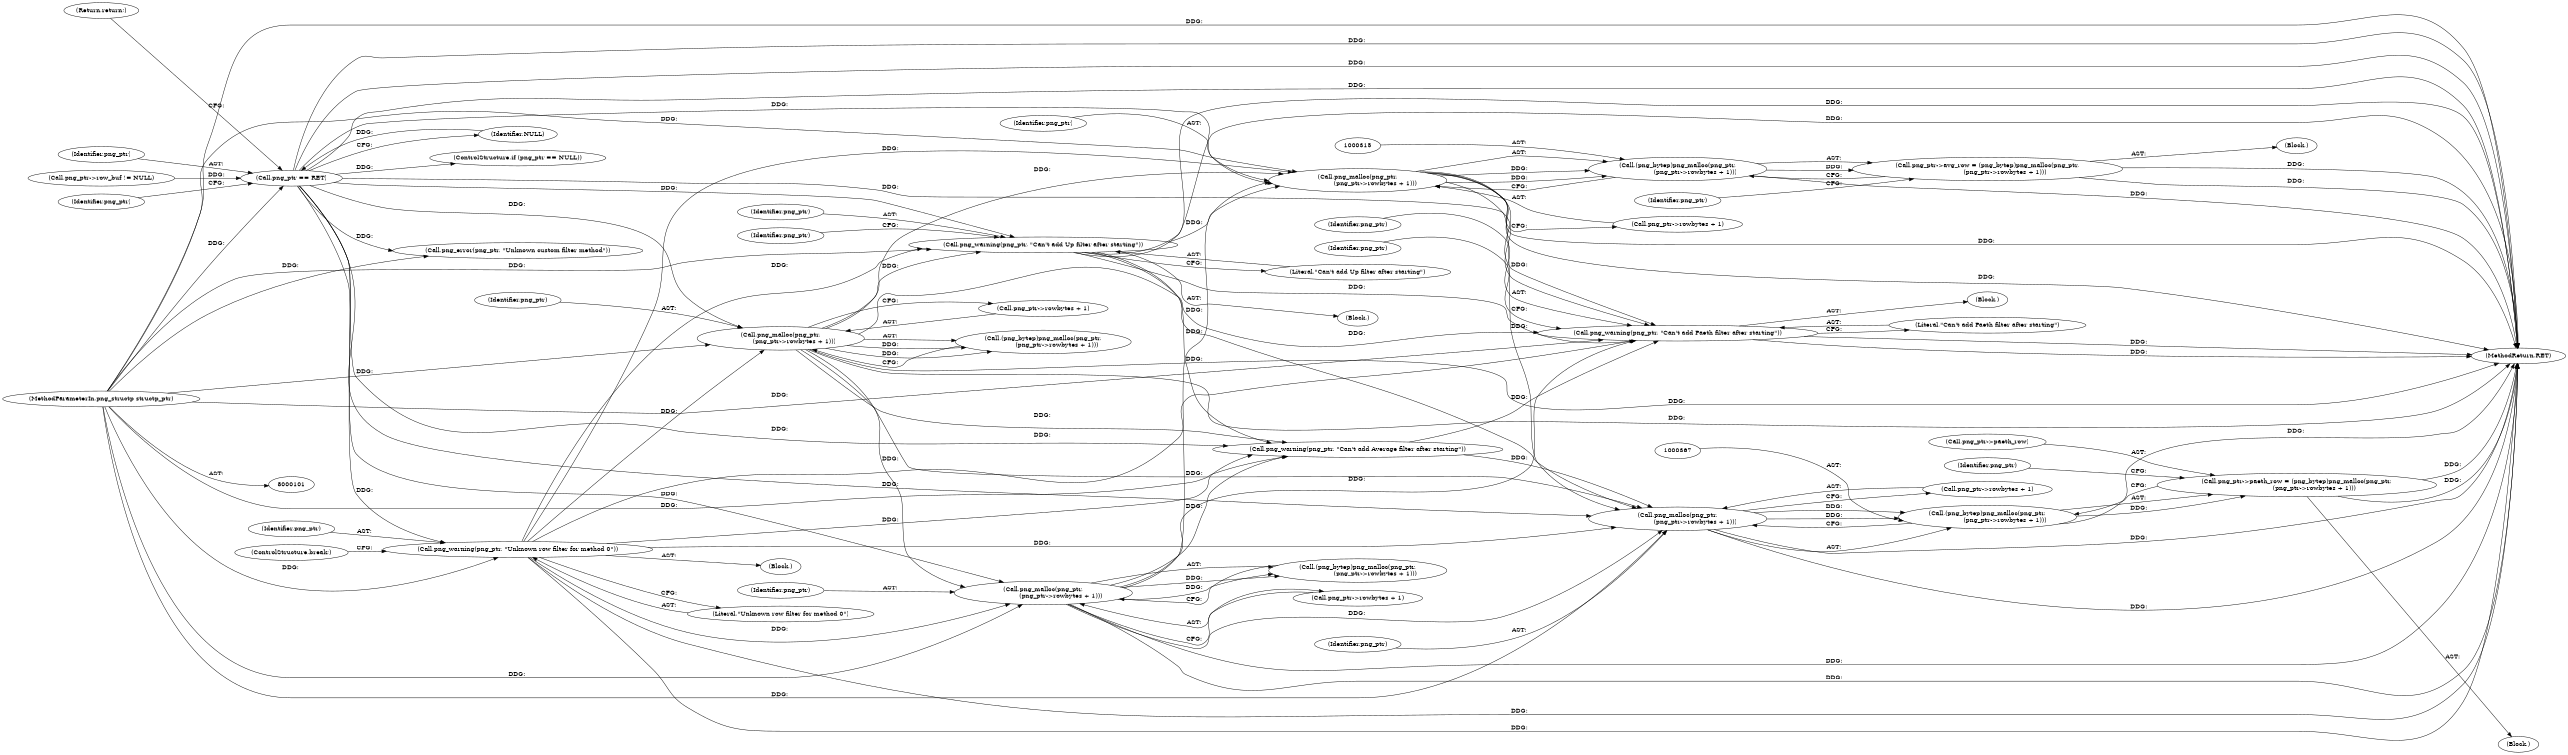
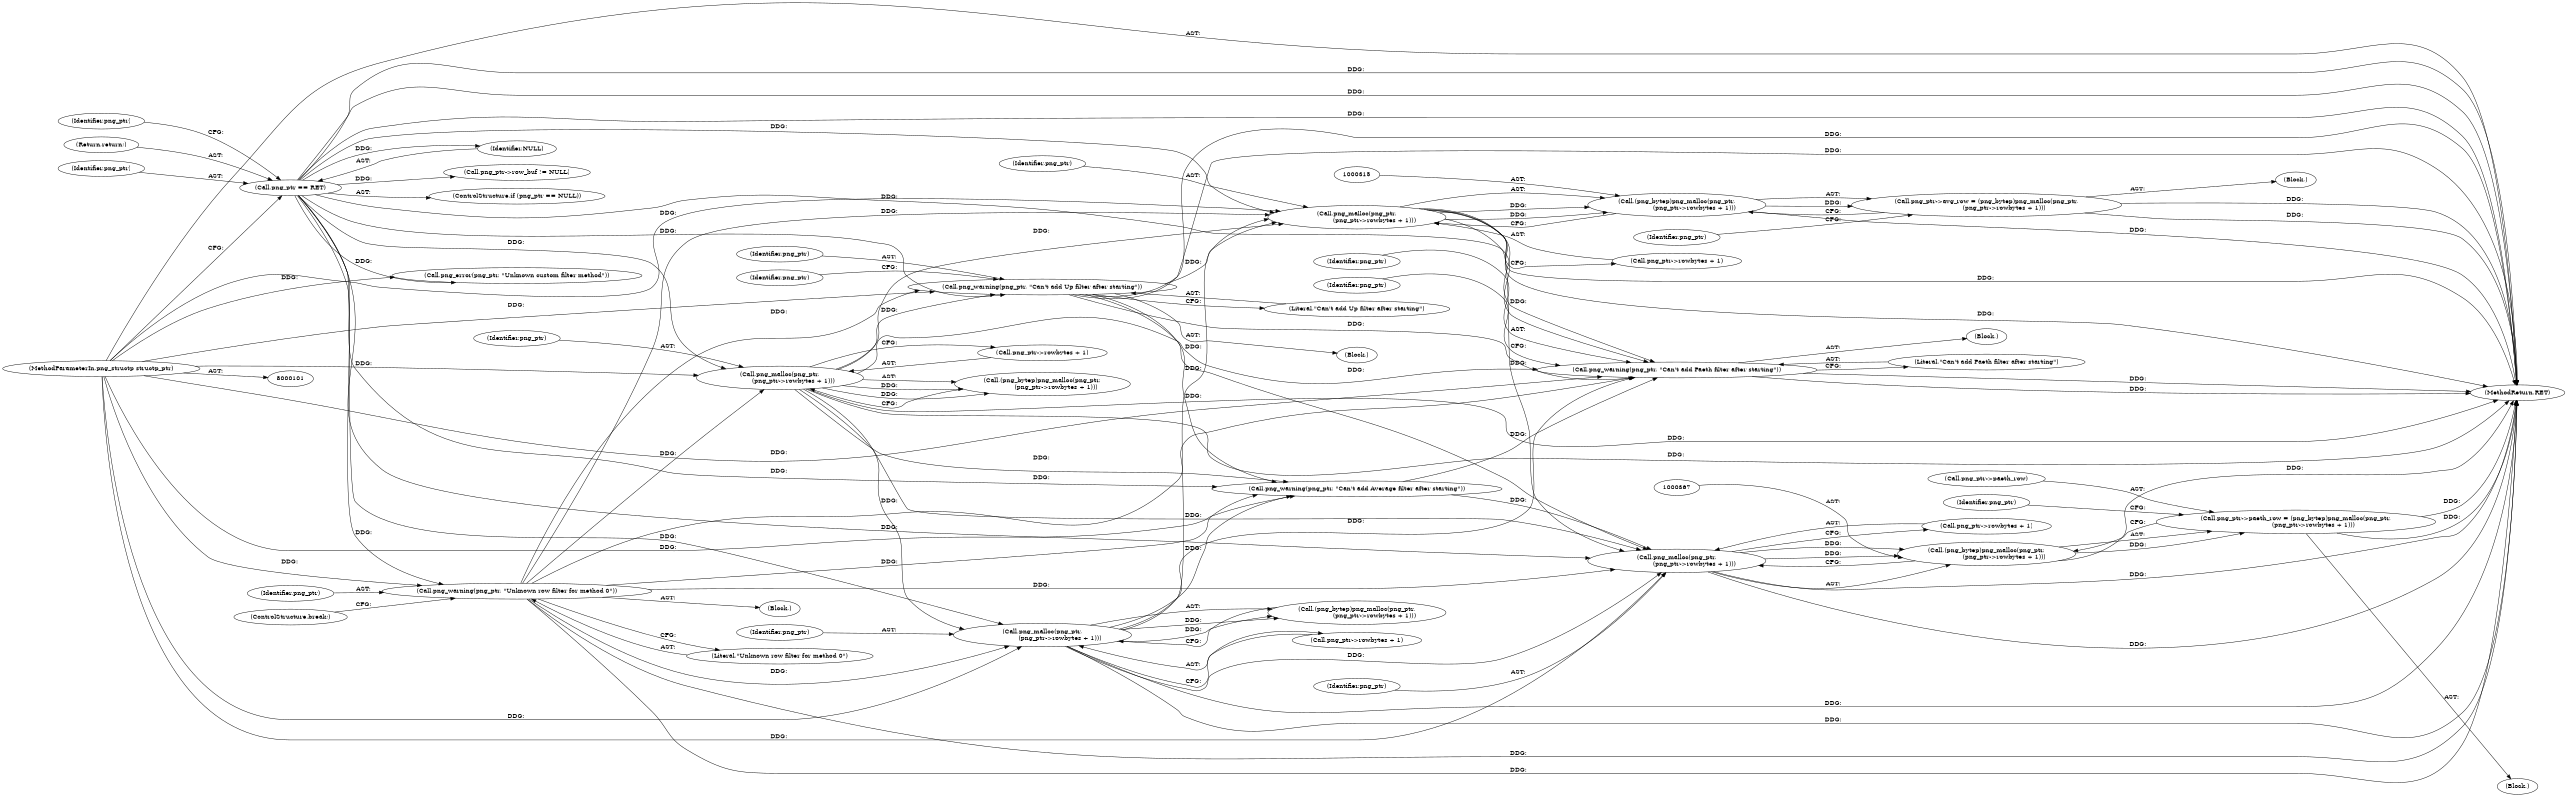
edge "(MethodParameterIn,png_structp structp_ptr)" -> "(MethodReturn,RET)": label "DDG: " -> "AST: "
edge "(Return,return;)" -> "(Call,png_ptr == RET)": label "CFG: " -> "AST: "
edge "(Identifier,NULL)" -> "(Call,png_ptr == RET)": label "DDG: " -> "AST: "
edge "(Call,png_ptr == RET)" -> "(Identifier,NULL)": label "CFG: " -> "DDG: "
edge "(Call,png_ptr == RET)" -> "(ControlStructure,if (png_ptr == NULL))": label "DDG: " -> "AST: "
edge "(Call,png_ptr->row_buf != NULL)" -> "(Call,png_ptr == RET)": reversed
edge "(MethodParameterIn,png_structp structp_ptr)" -> "(Call,png_ptr == RET)": label "DDG: " -> "CFG: "
